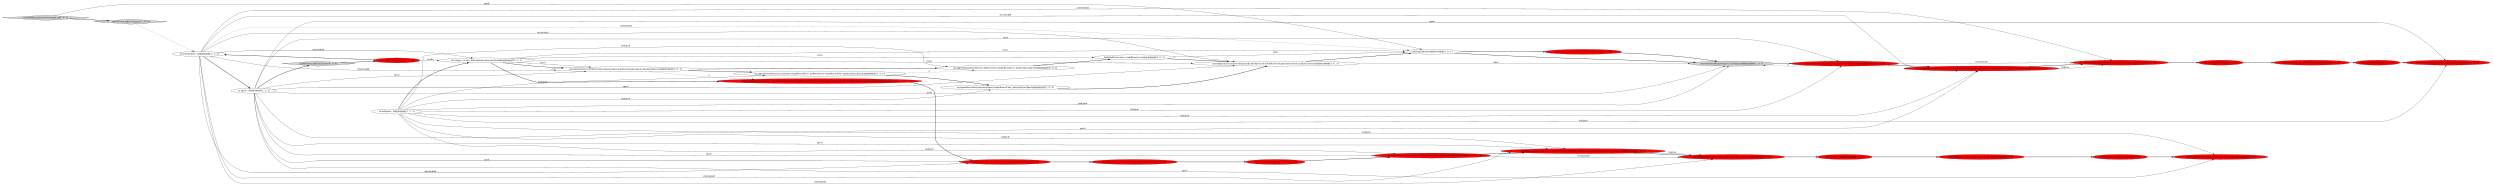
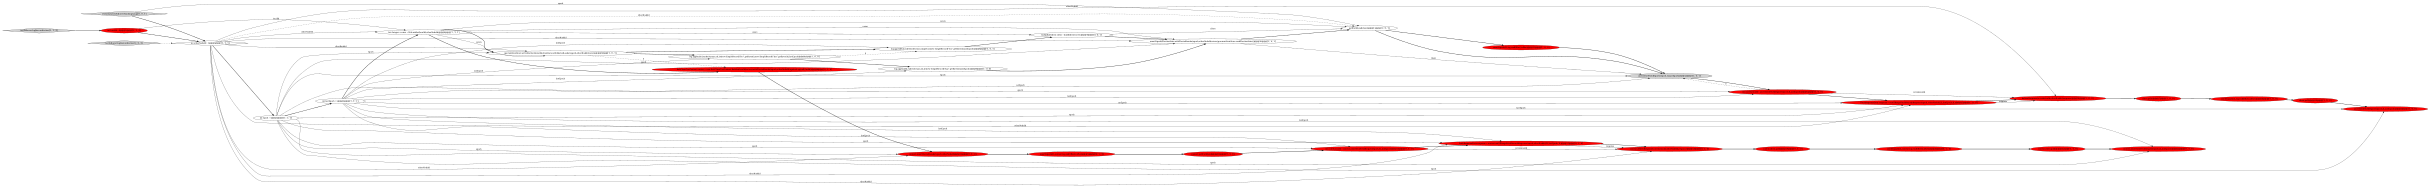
edge "testInitializeAsFollowerNonEmptyLog['0', '0', '1']" -> "testFollowerLogReconciliation['1', '0', '0']": now "testInitializeAsFollowerNonEmptyLog['0', '0', '1']" -> "int otherNodeId = 1@@@3@@@['1', '1', '1']"
node "int otherNodeId = 1@@@3@@@['1', '1', '1']": shape ellipse -> diamond
edge "int epoch = 5@@@4@@@['1', '1', '1']" -> "testFollowerLogReconciliation['0', '1', '0']": now "int epoch = 5@@@4@@@['1', '1', '1']" -> "int lastEpoch = 3@@@5@@@['1', '1', '1']"
